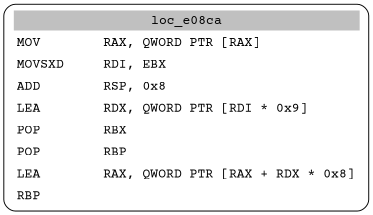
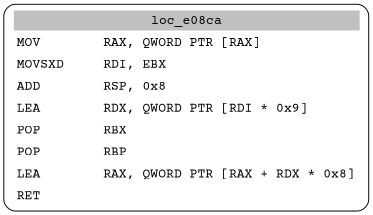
node "loc_e08ca": text "RBP" -> "RET"
